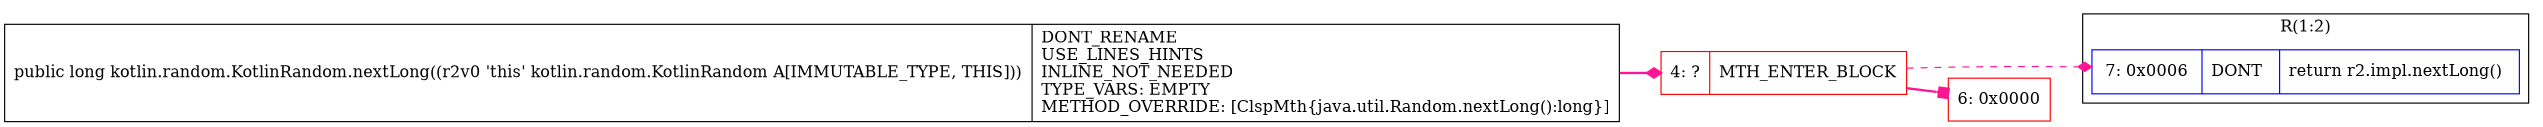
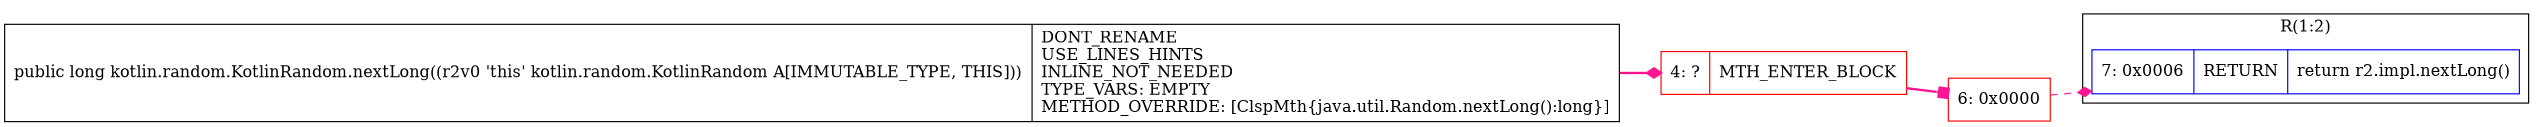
edge "4: ?" -> "7: 0x0006": now "6: 0x0000" -> "7: 0x0006"
node "7: 0x0006": text "DONT" -> "RETURN"
